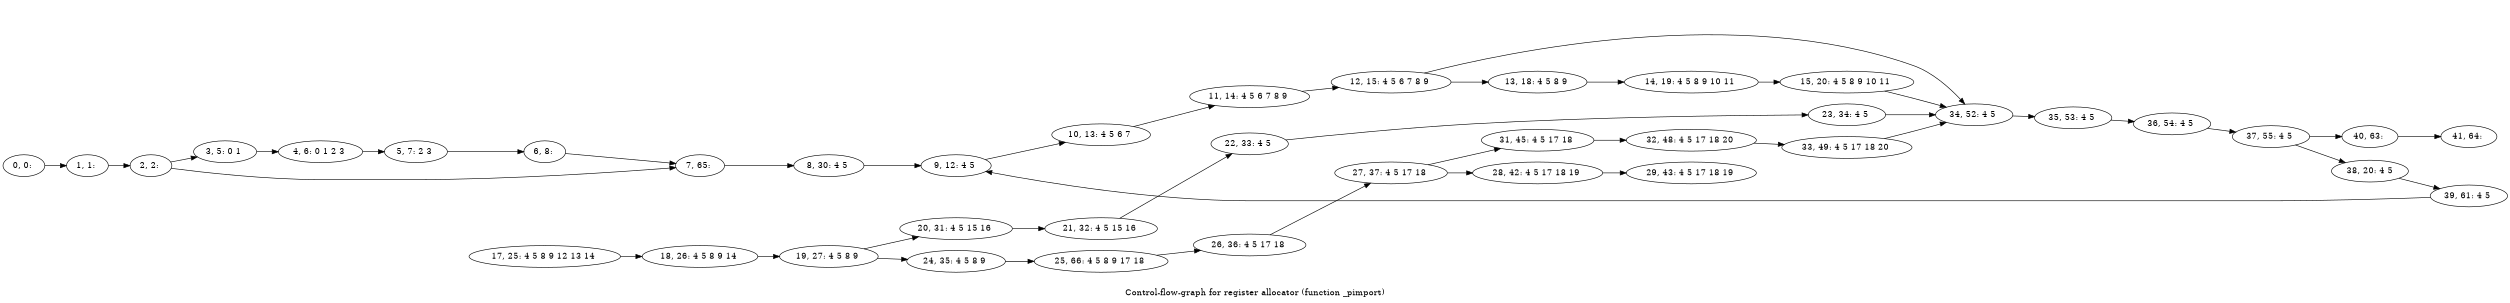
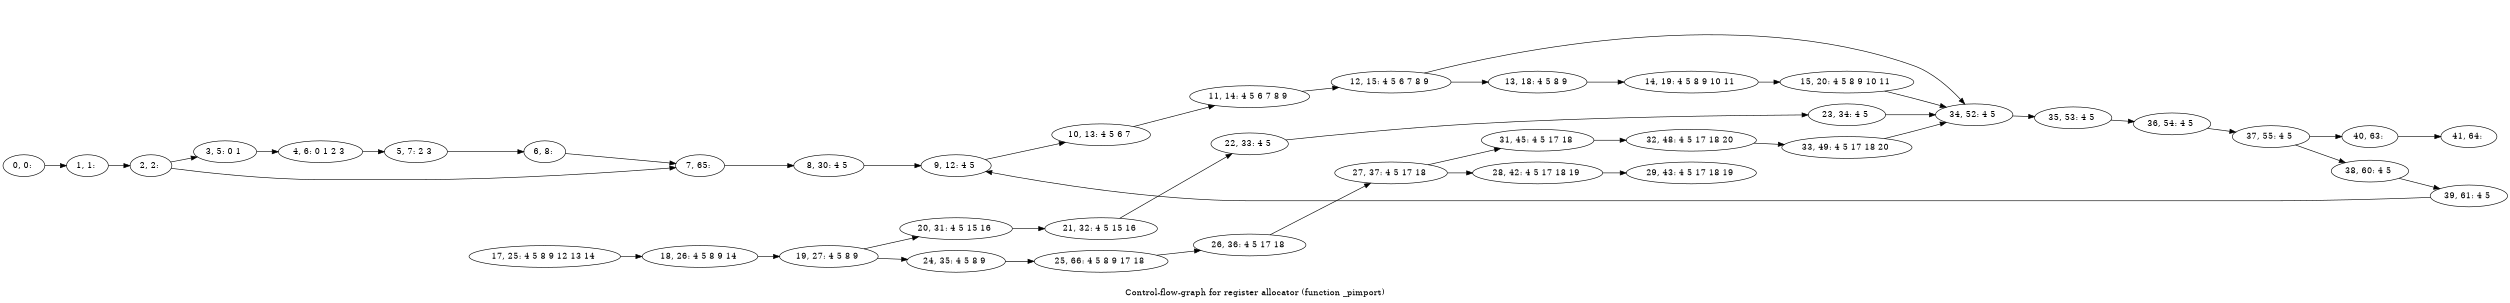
node "38, 20: 4 5": label "38, 20: 4 5" -> "38, 60: 4 5"
